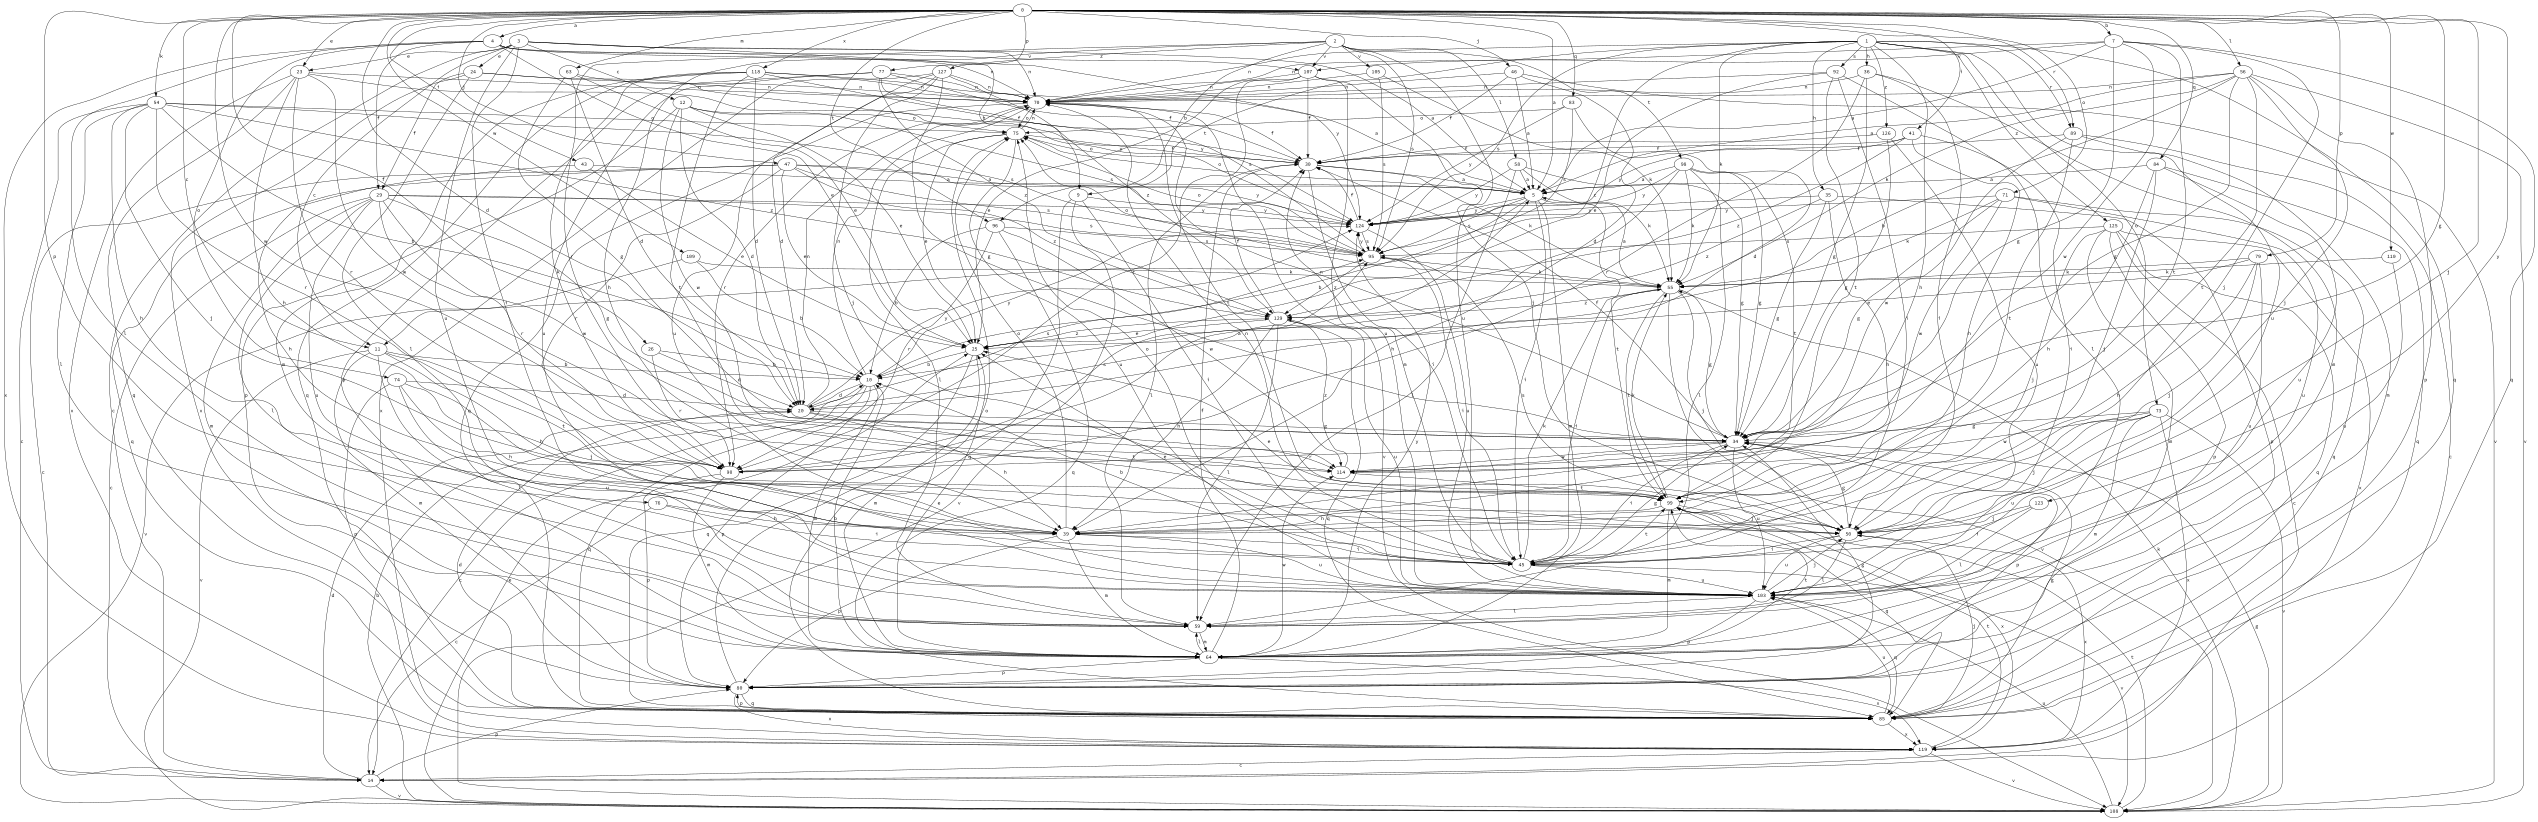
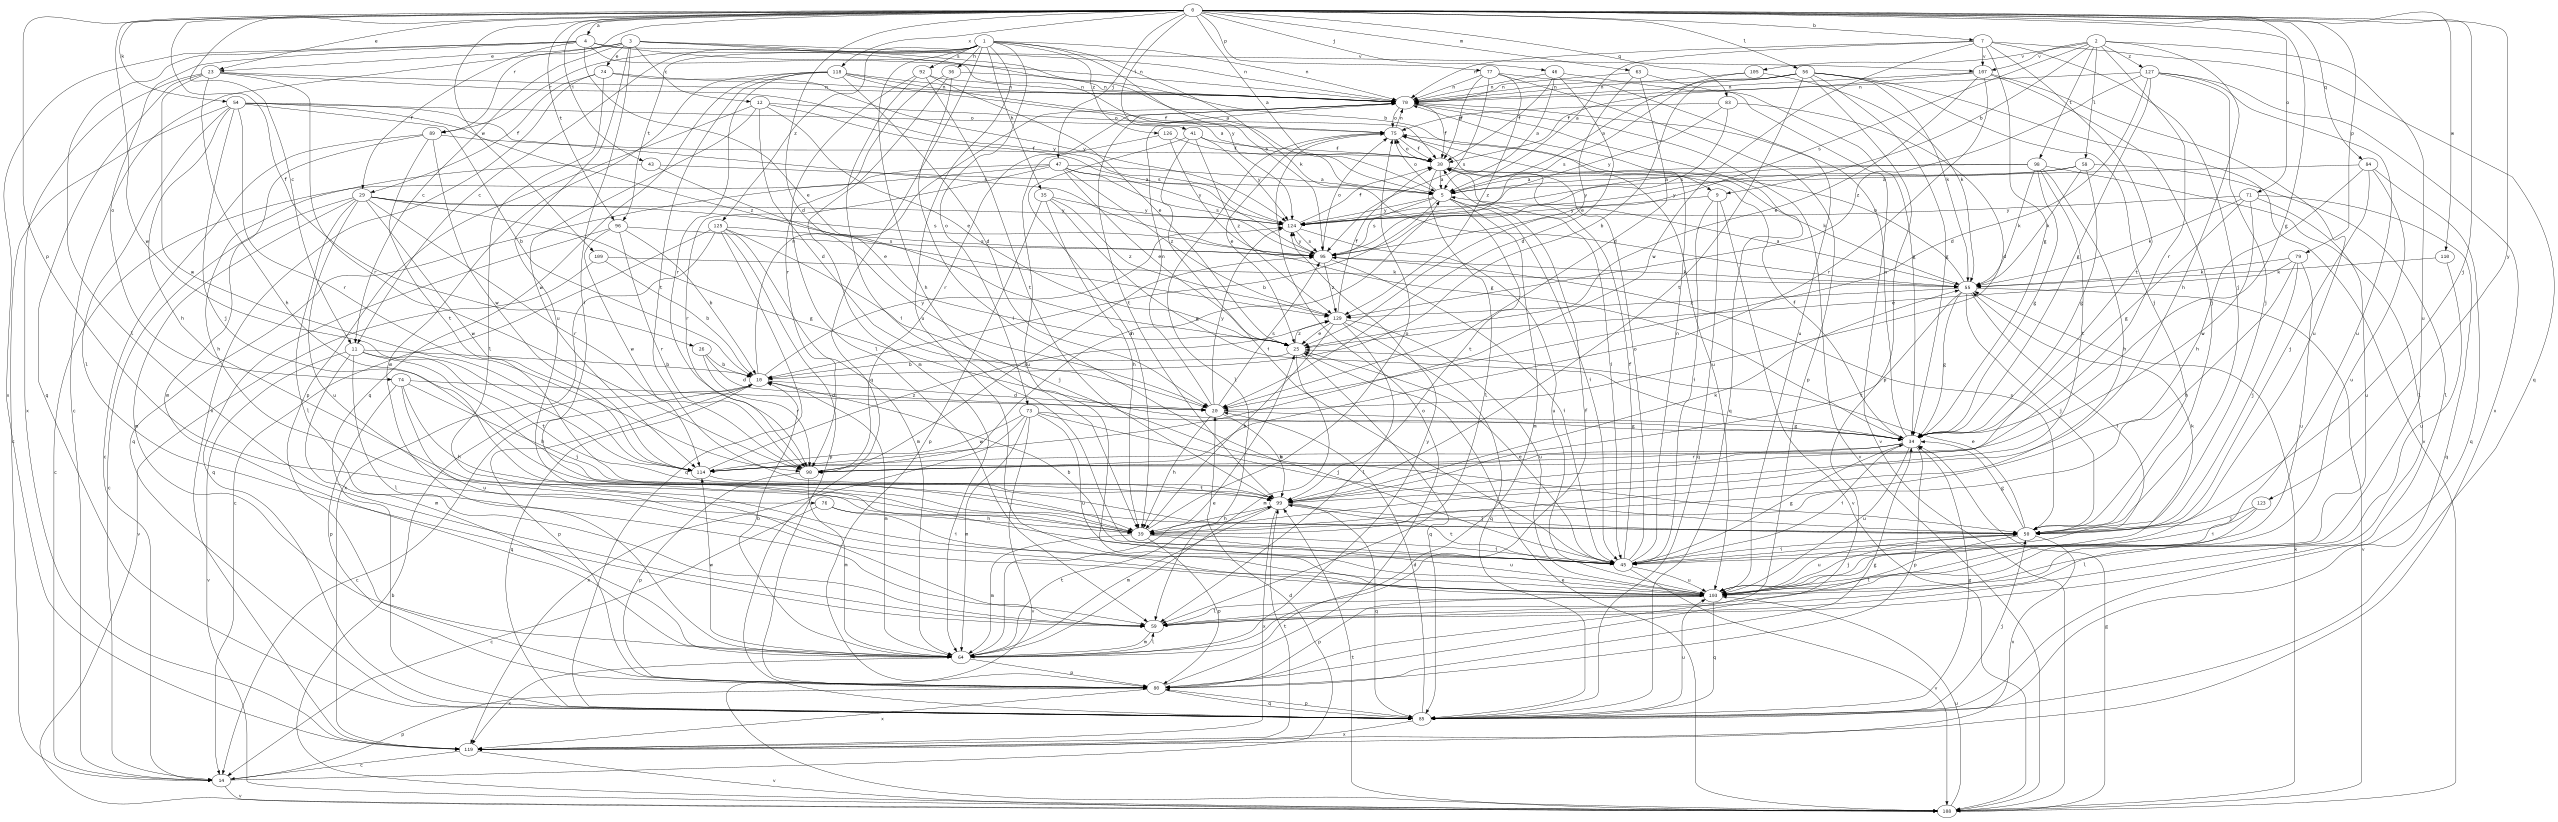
edge "36" -> "34": removed, label "g"
edge "118" -> "90": label "k" -> "r"
edge "45" -> "30": label "m" -> "f"
